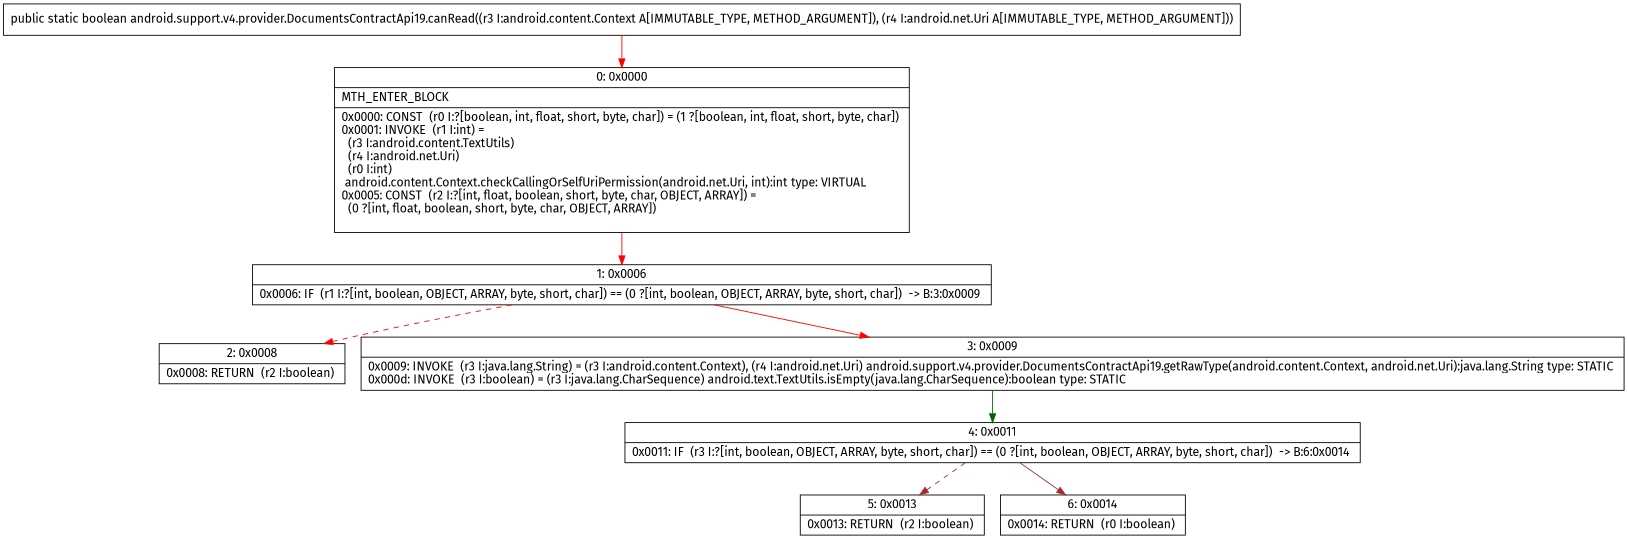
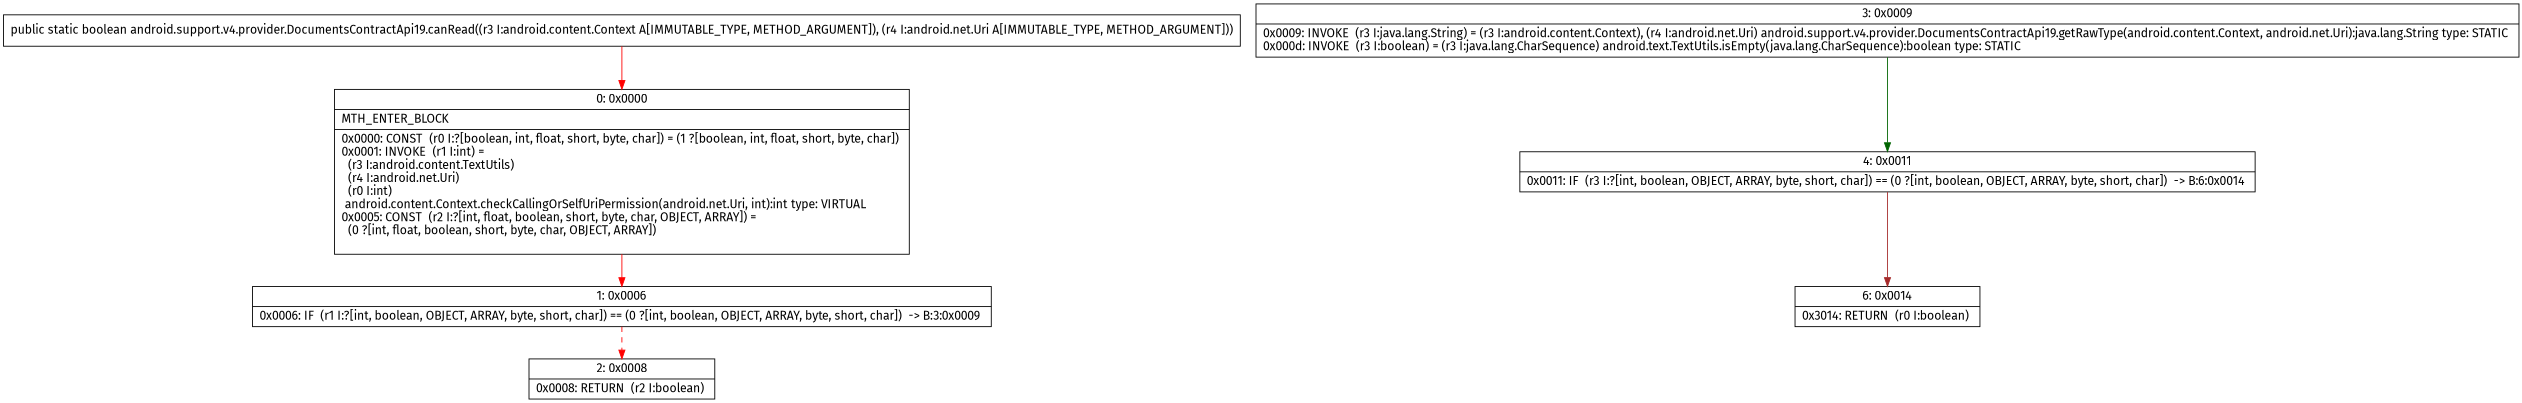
edge "1: 0x0006" -> "3: 0x0009": removed
node "5: 0x0013": removed
node "6: 0x0014": text "0x0014: RETURN  (r0 I:boolean)" -> "0x3014: RETURN  (r0 I:boolean)"
